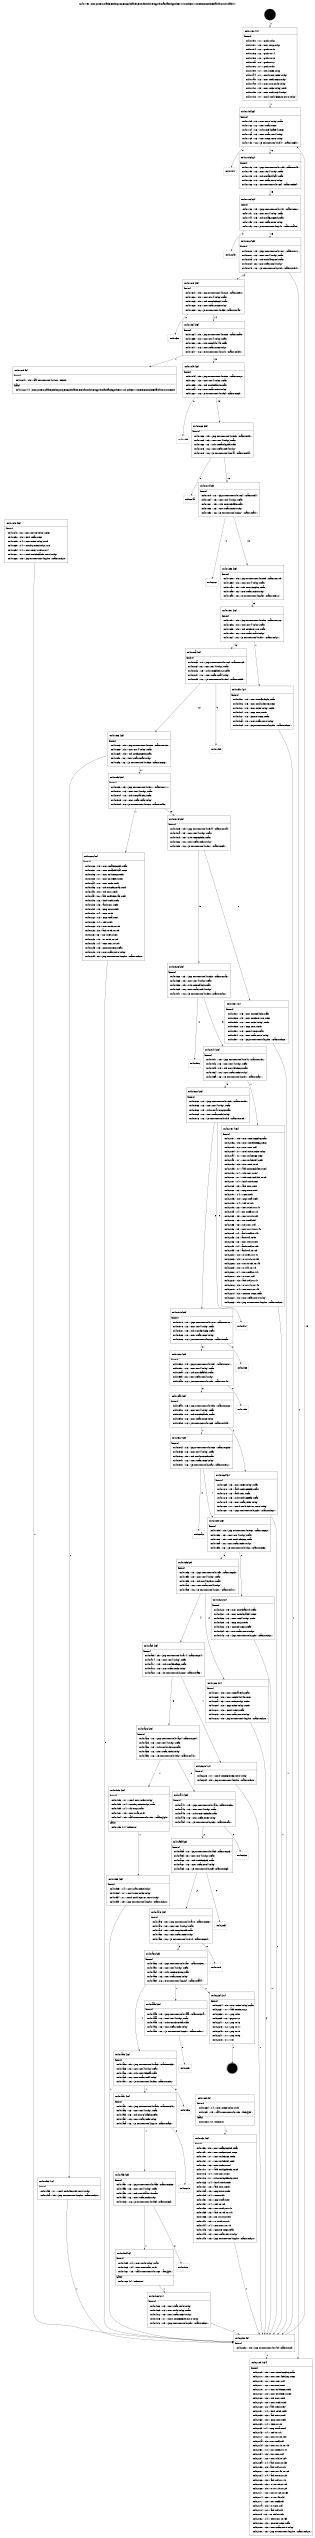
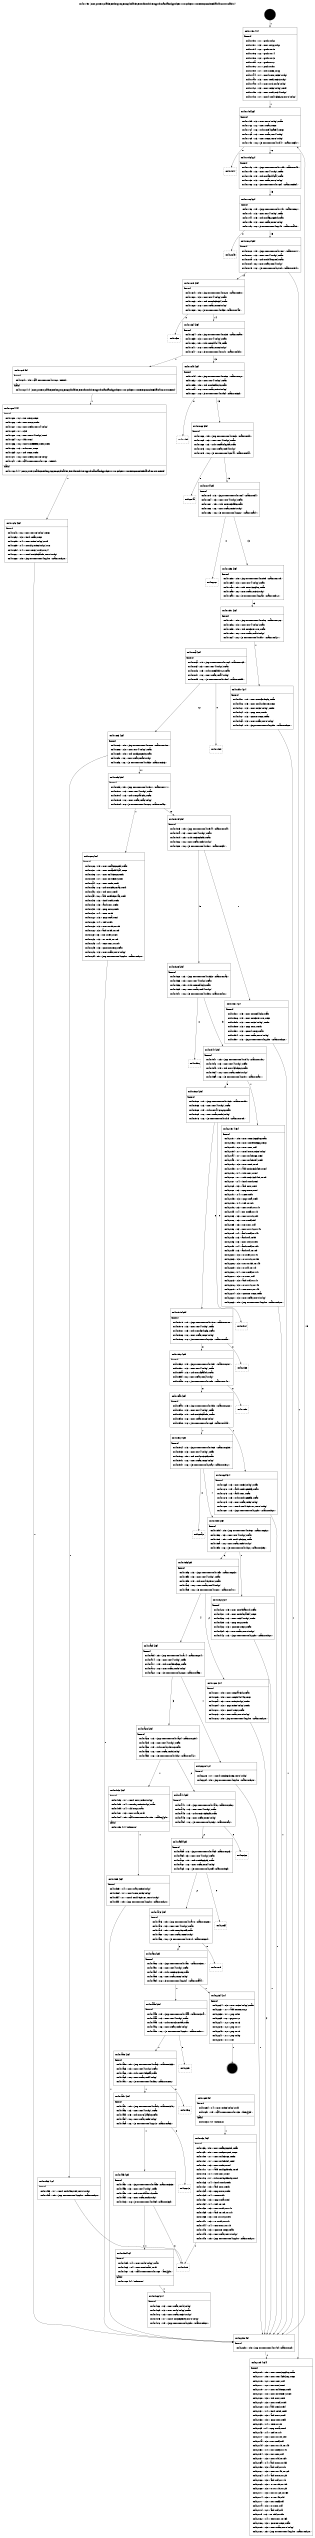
node "0x401c20 [44]": added
edge "0x4018b1 [25]" -> "0x4018ca [25]": removed, label "12"
edge "0x401a8c [25]" -> "0x401abe [25]": now "0x401aa5 [25]" -> "0x401abe [25]"
edge "0x401cf6 [93]" -> "0x4022b0 [5]": now "0x401cf6 [93]" -> "0x401b09"
edge "0x401d53 [12]" -> "0x4022b0 [5]": now "0x401d53 [12]" -> "0x401b09"
edge "0x401b6c [21]" -> "0x4022b0 [5]": removed, label "1"
